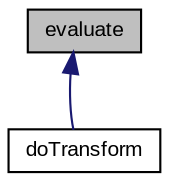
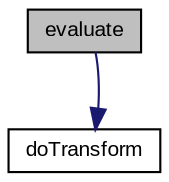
edge "doTransform" -> "evaluate": reversed
